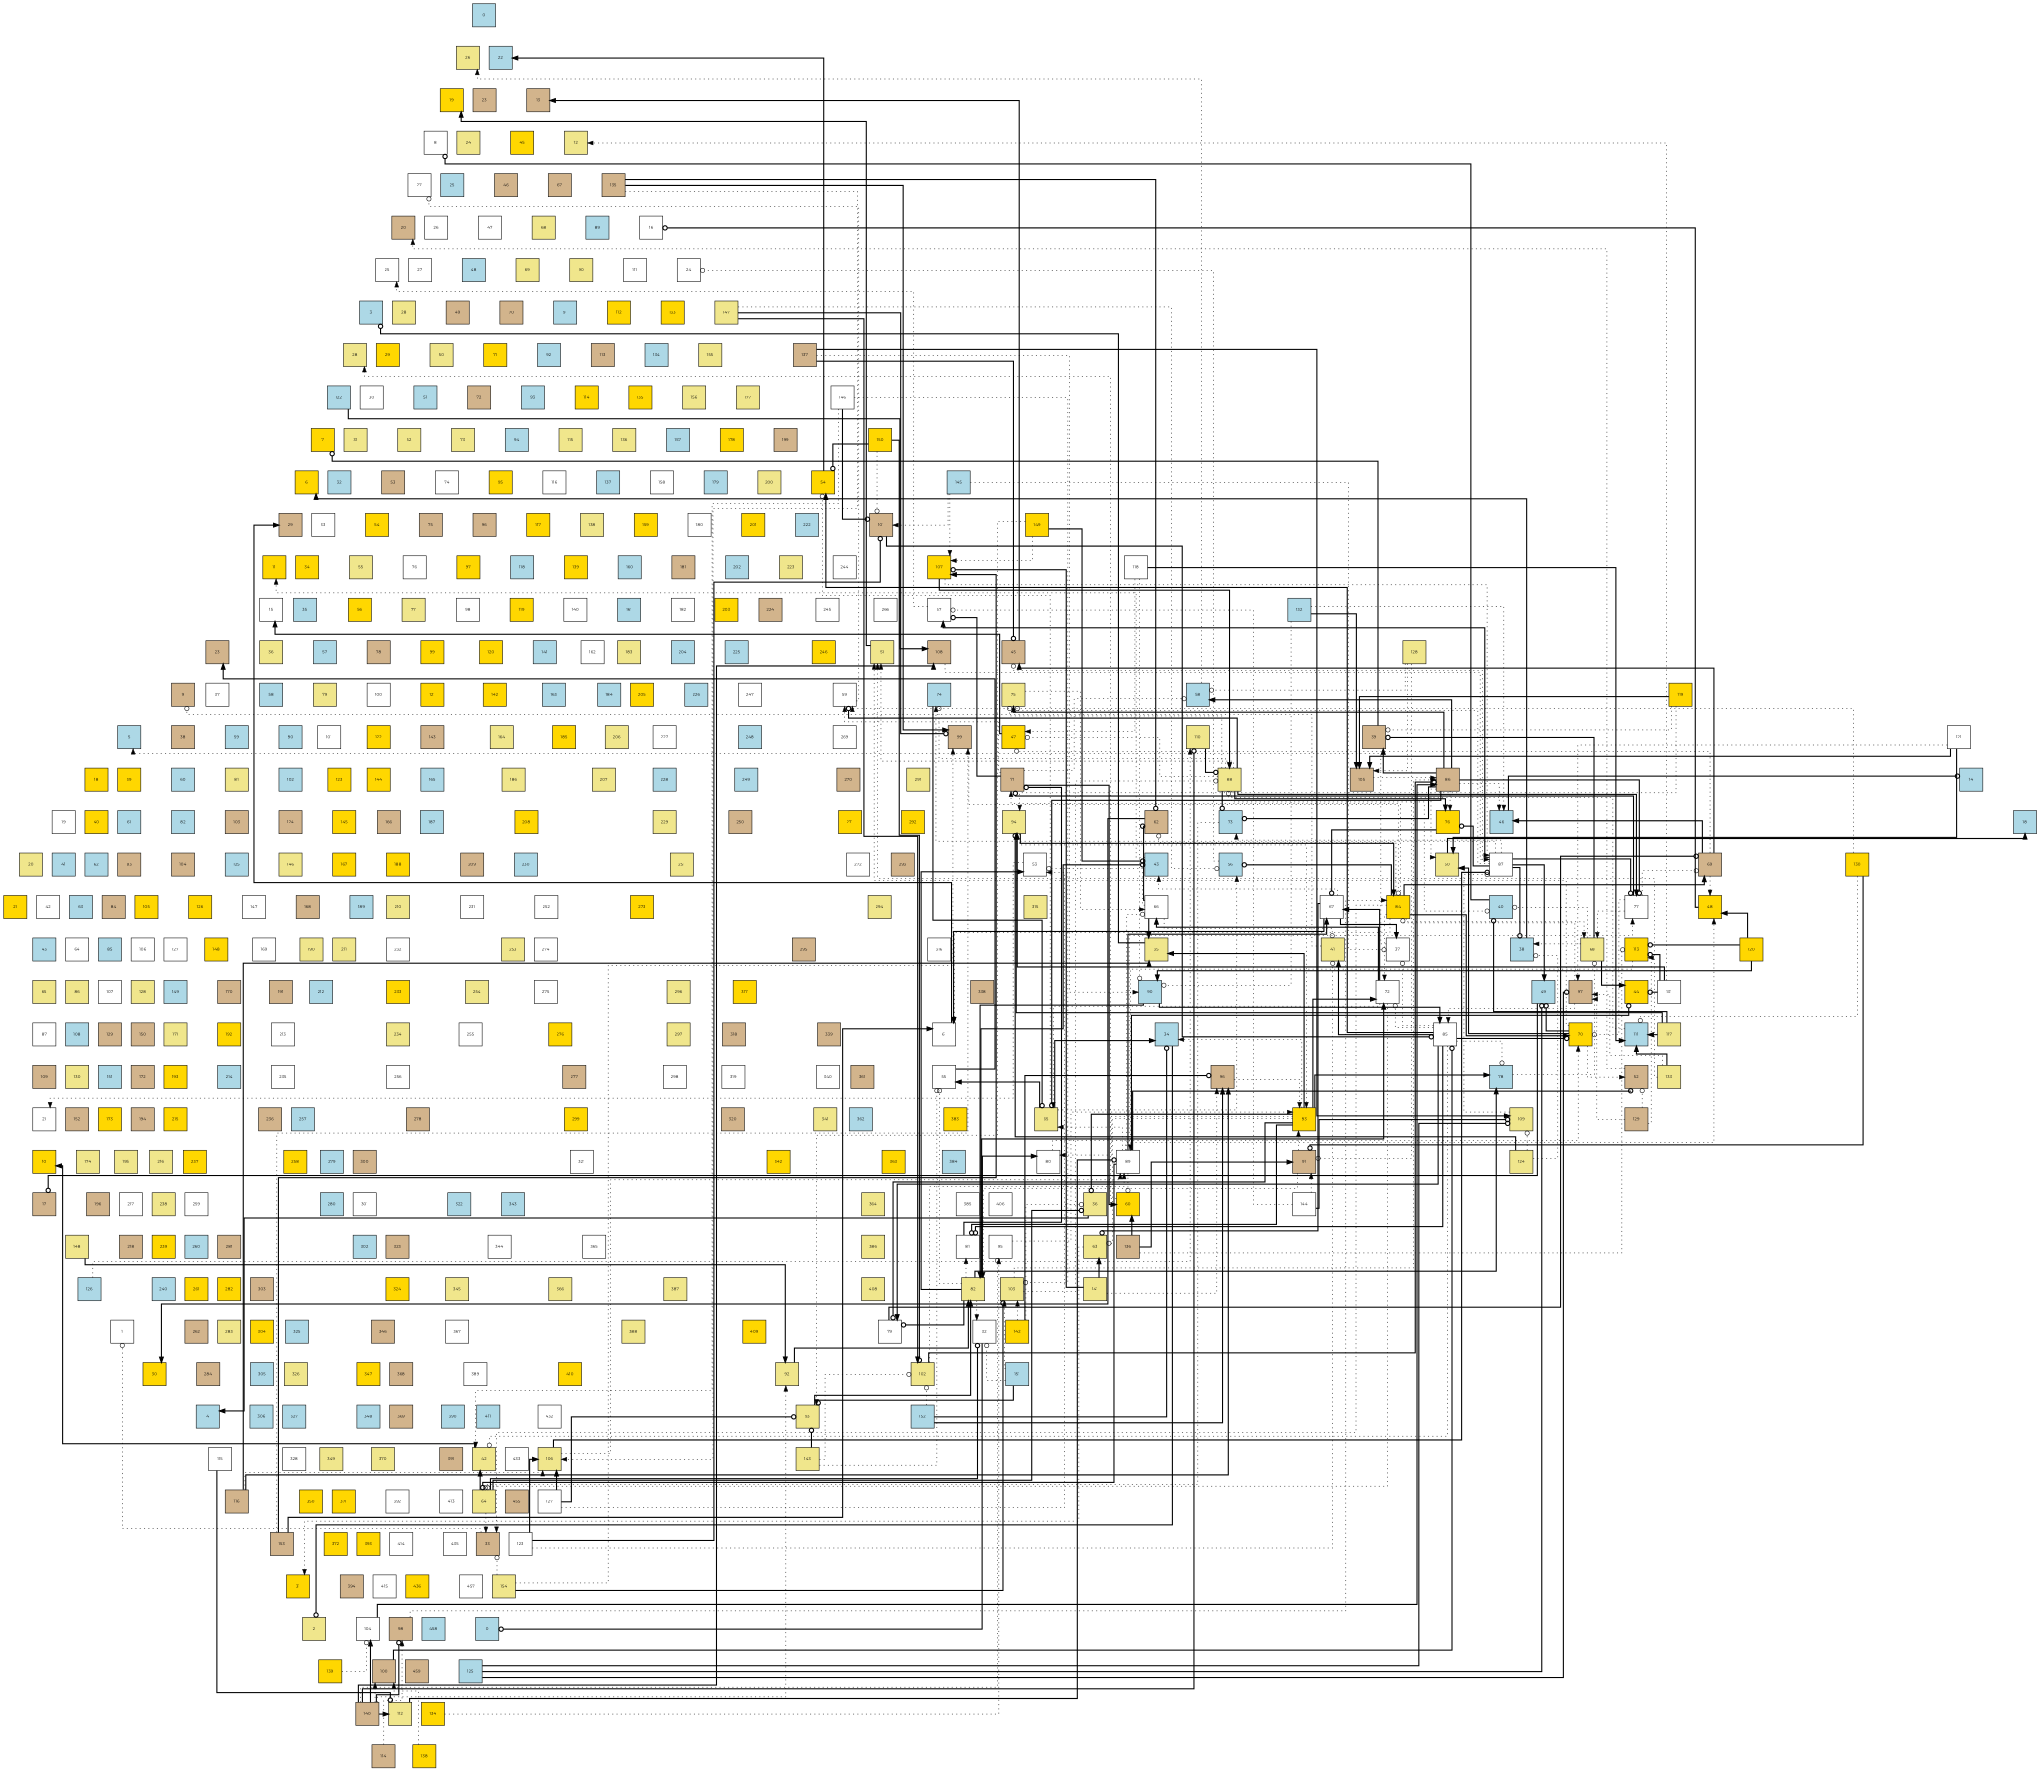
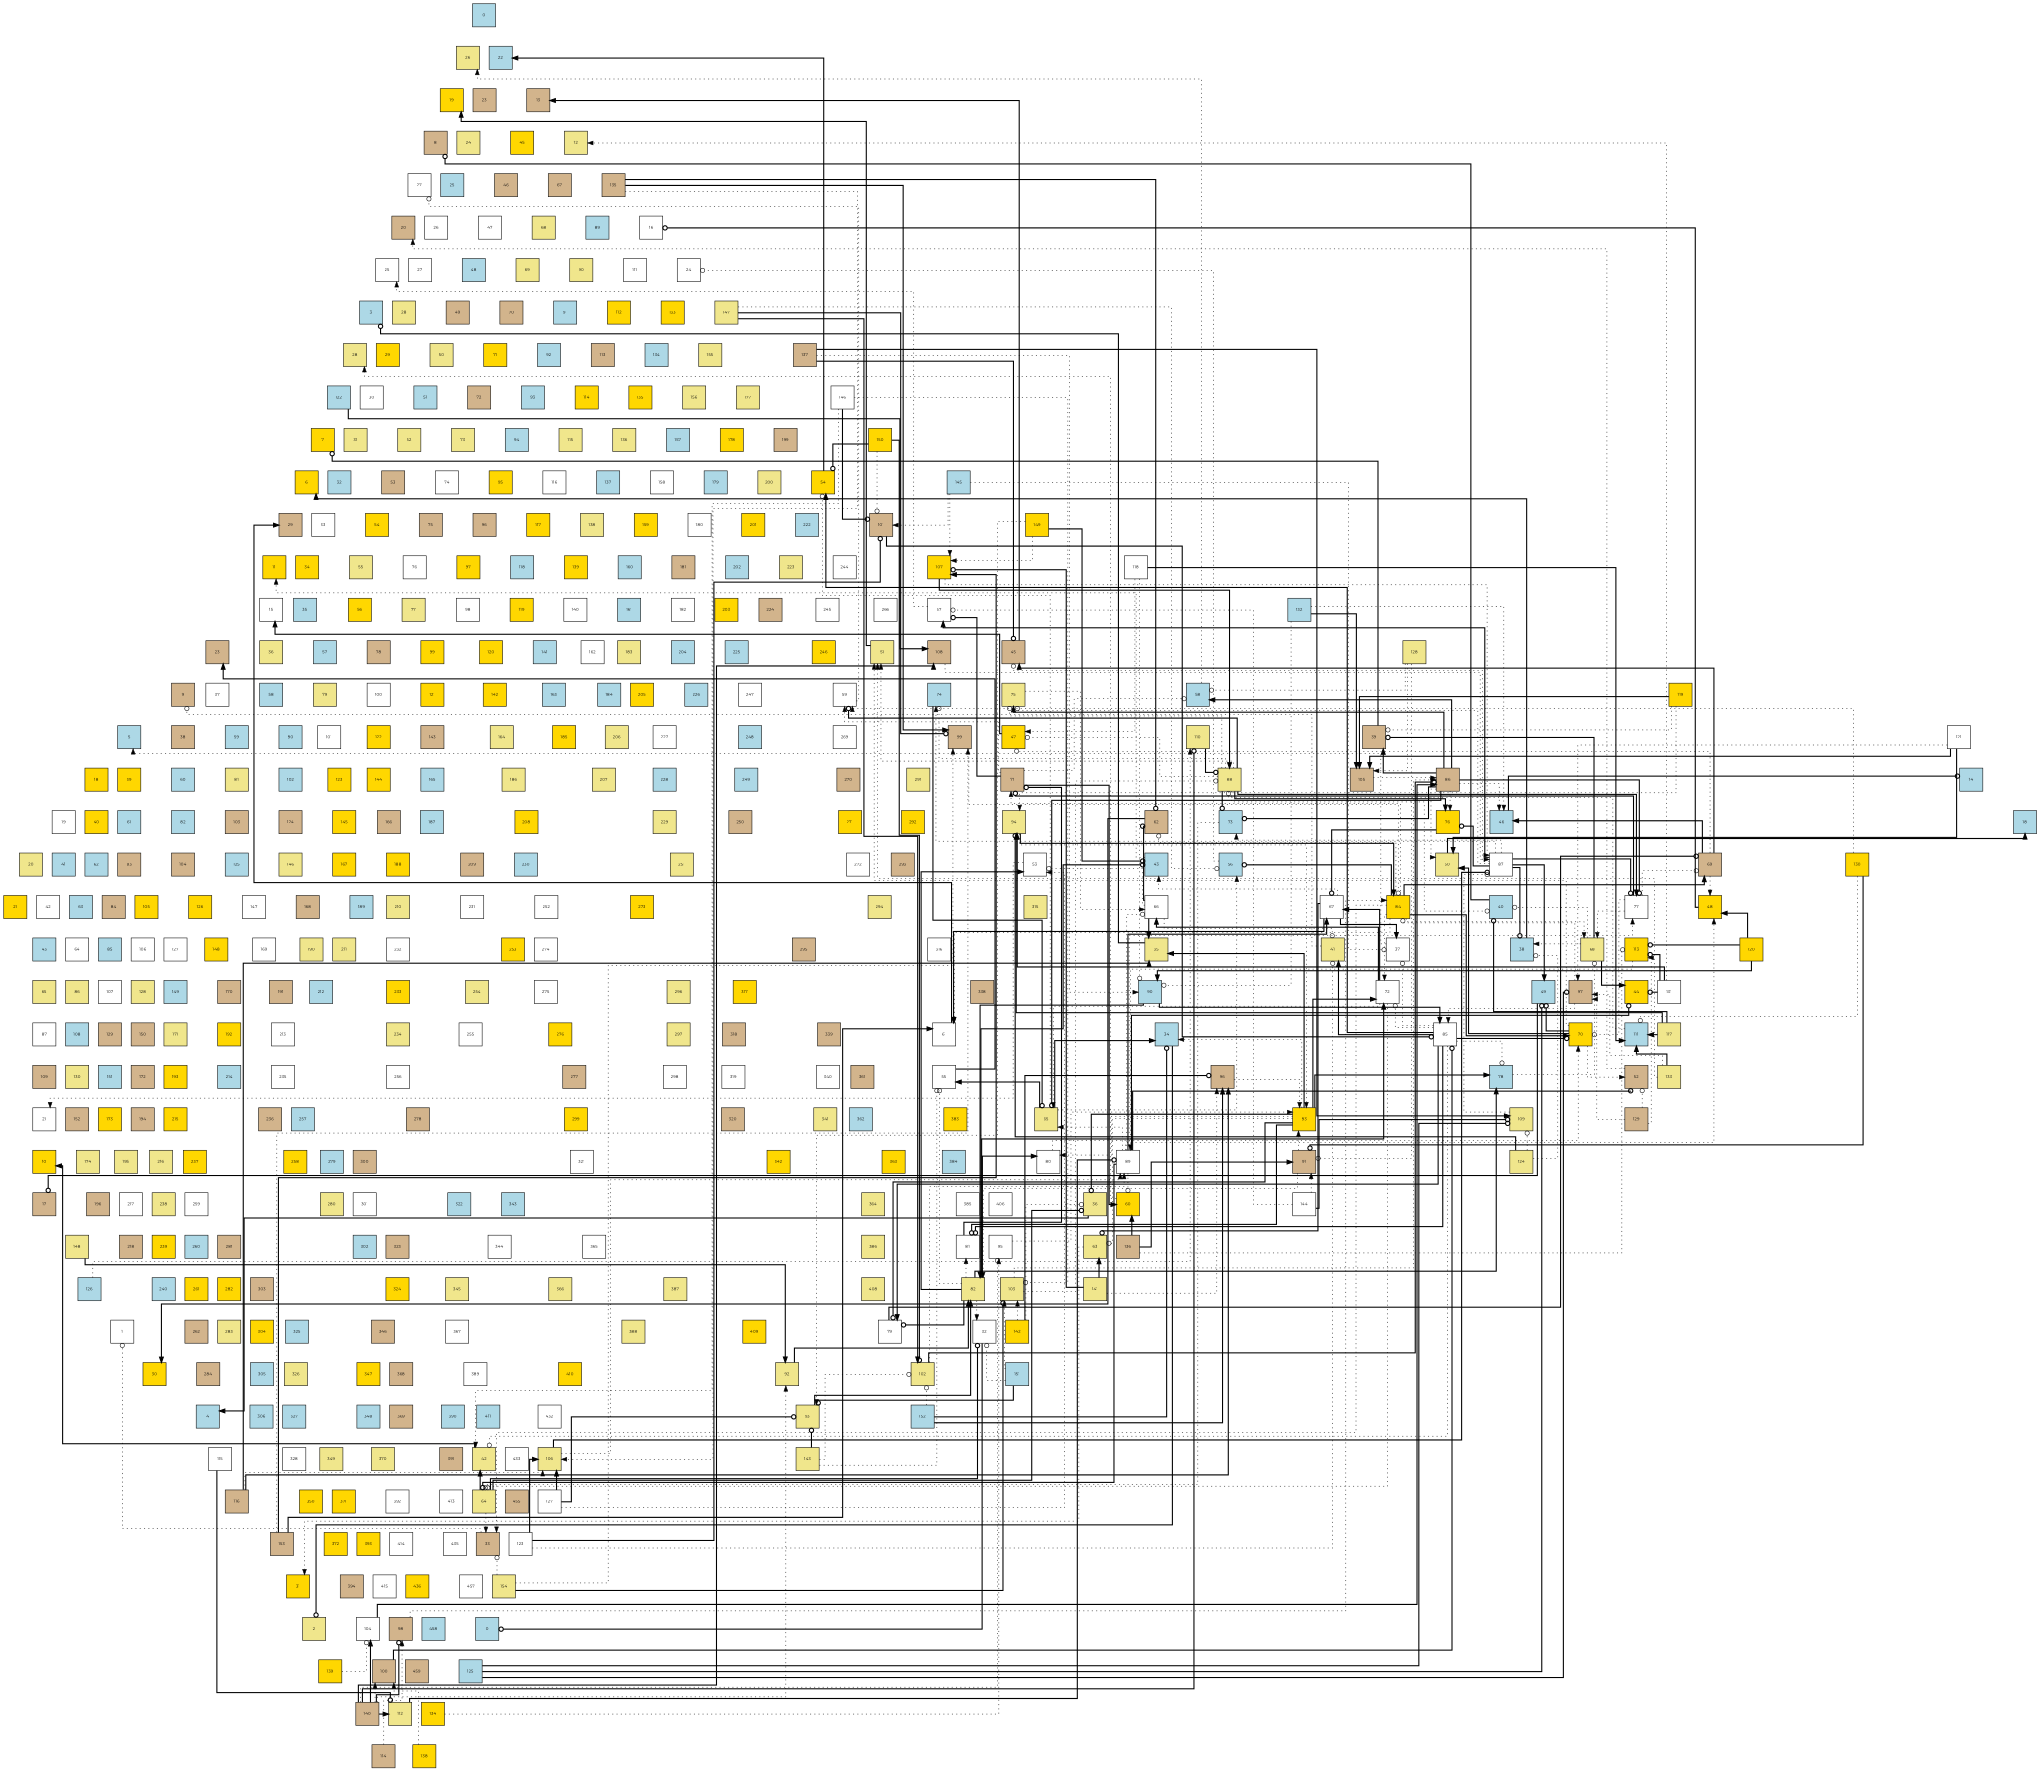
node "8": fillcolor white -> tan
node "253": fillcolor khaki -> gold
node "280": fillcolor lightblue -> khaki
